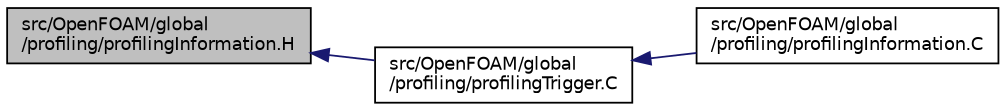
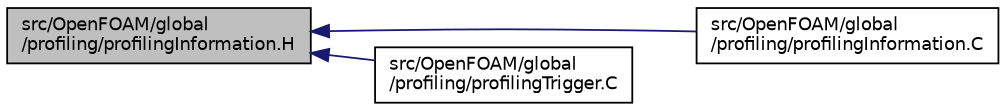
edge "src/OpenFOAM/global /profiling/profilingInformation.C" -> "src/OpenFOAM/global /profiling/profilingTrigger.C": now "src/OpenFOAM/global /profiling/profilingInformation.C" -> "src/OpenFOAM/global /profiling/profilingInformation.H"
